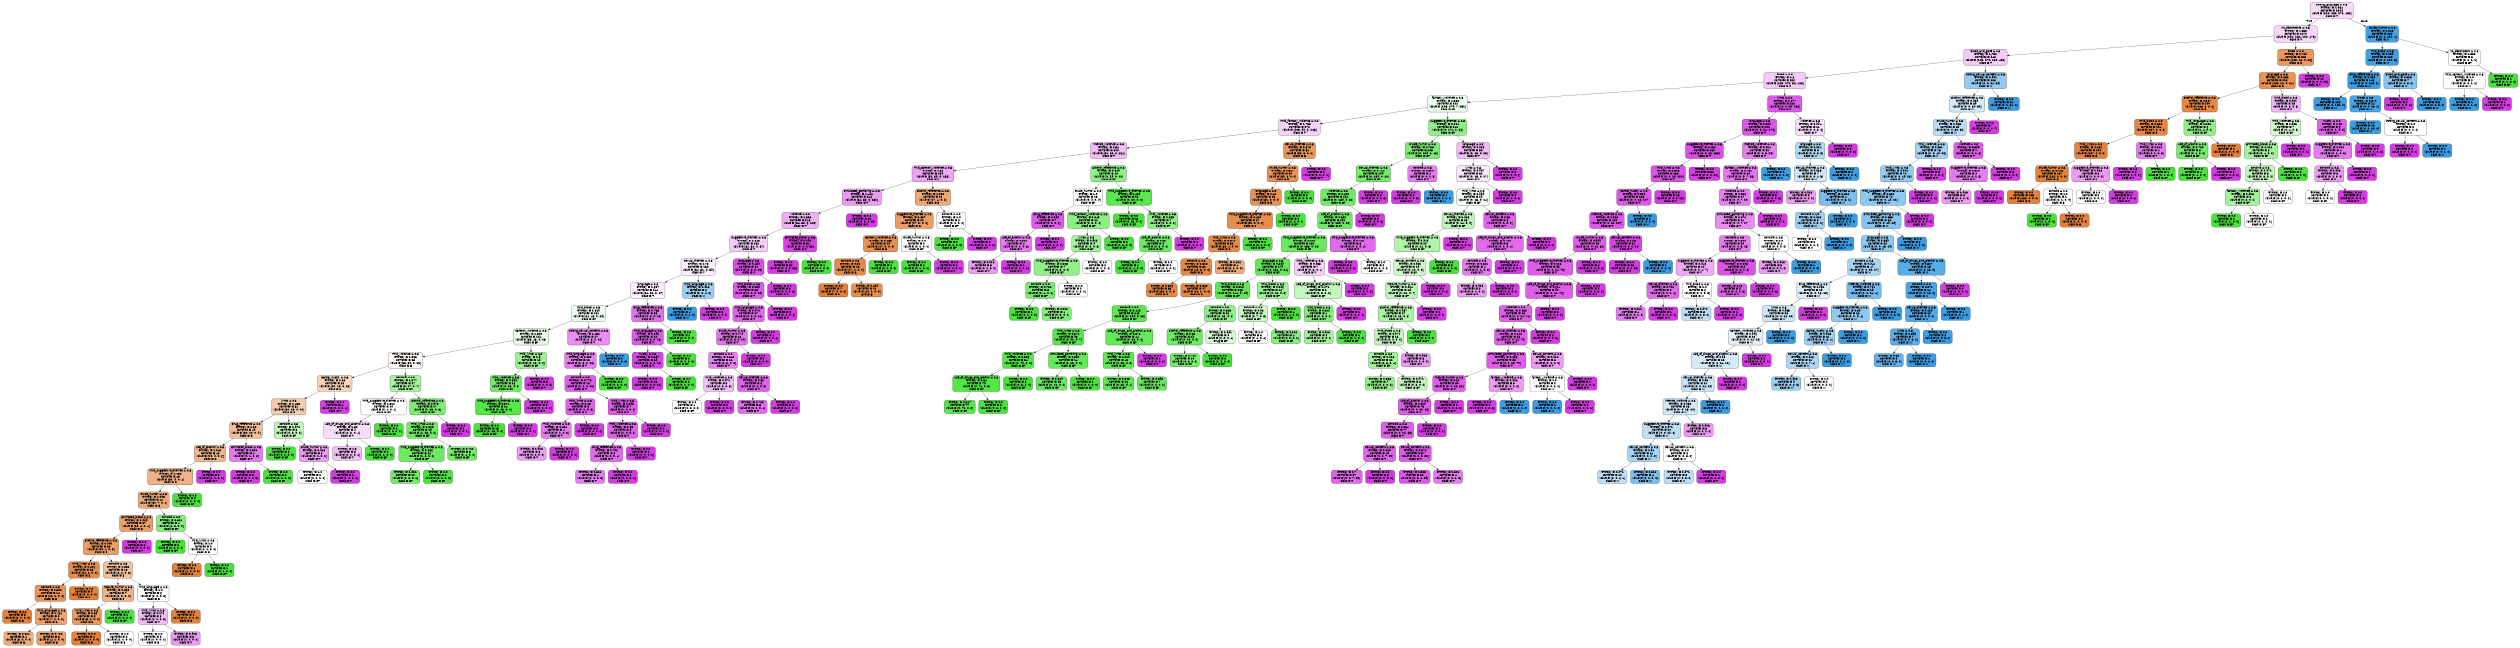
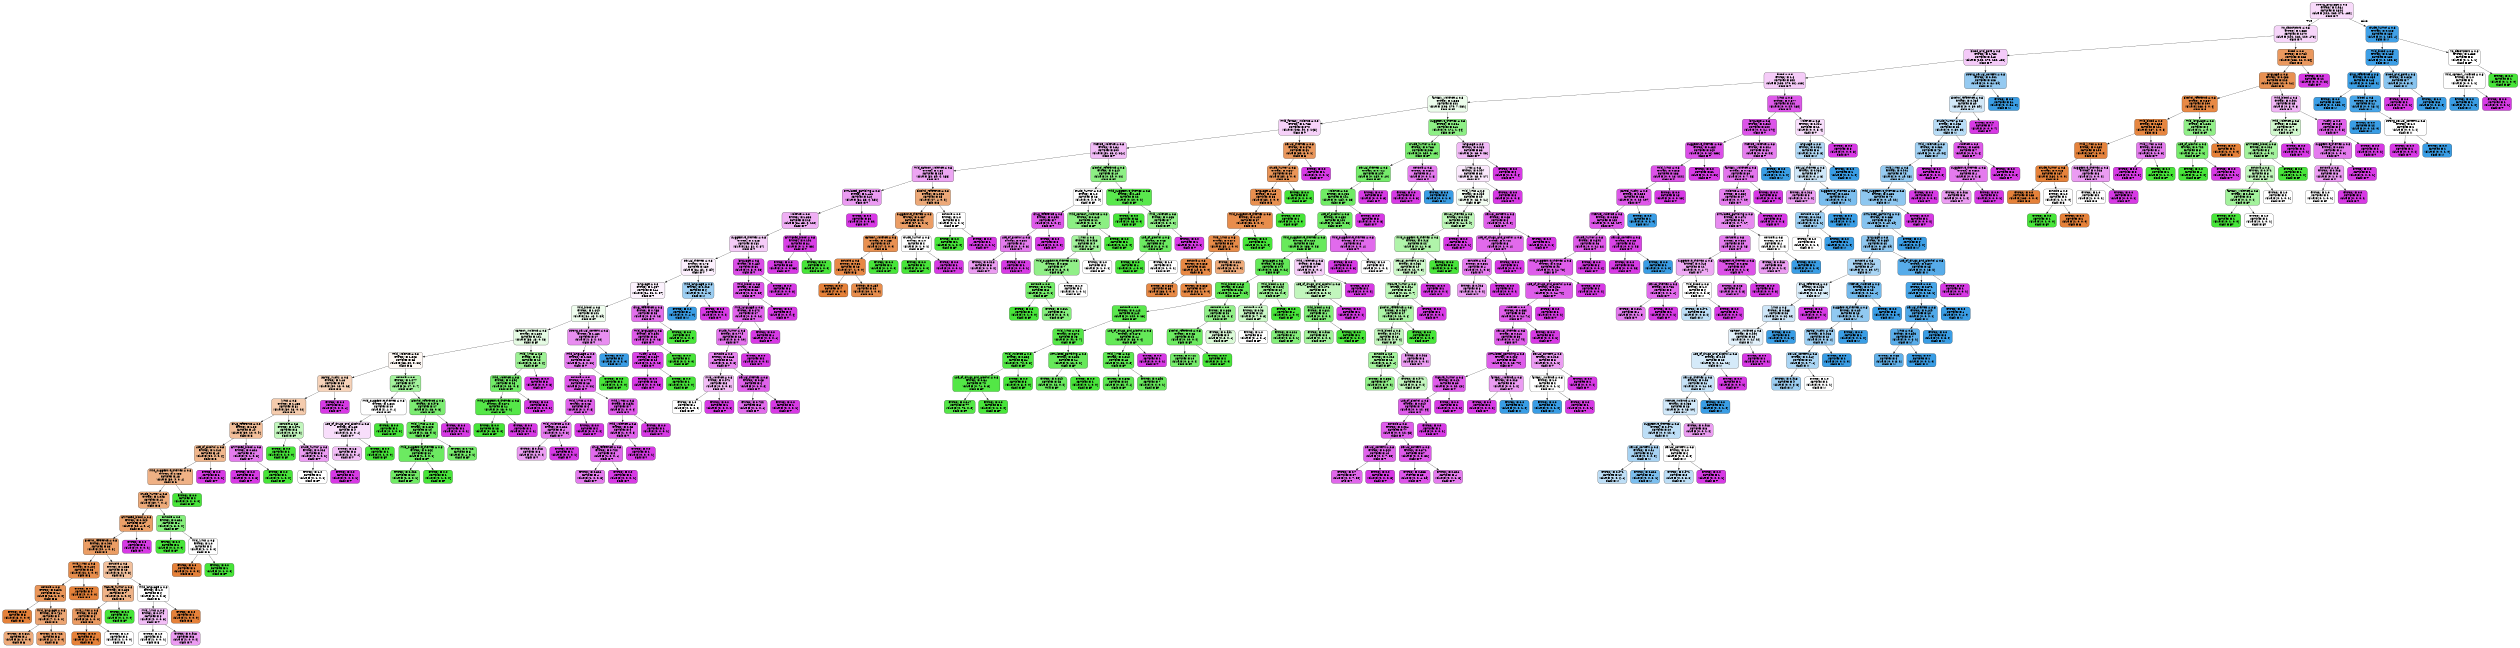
node "entropy = 0.439": text "and = E" -> "class = E"
node "entropy = 0.316": text "class = E" -> "crude = E"
node "entropy = 0.991": text "drug = ET" -> "class = ET"
node "entropy = 0.619": text "class = ET" -> "mild = ET"
node "entropy = 0.7": text "class = T" -> "and = T"
